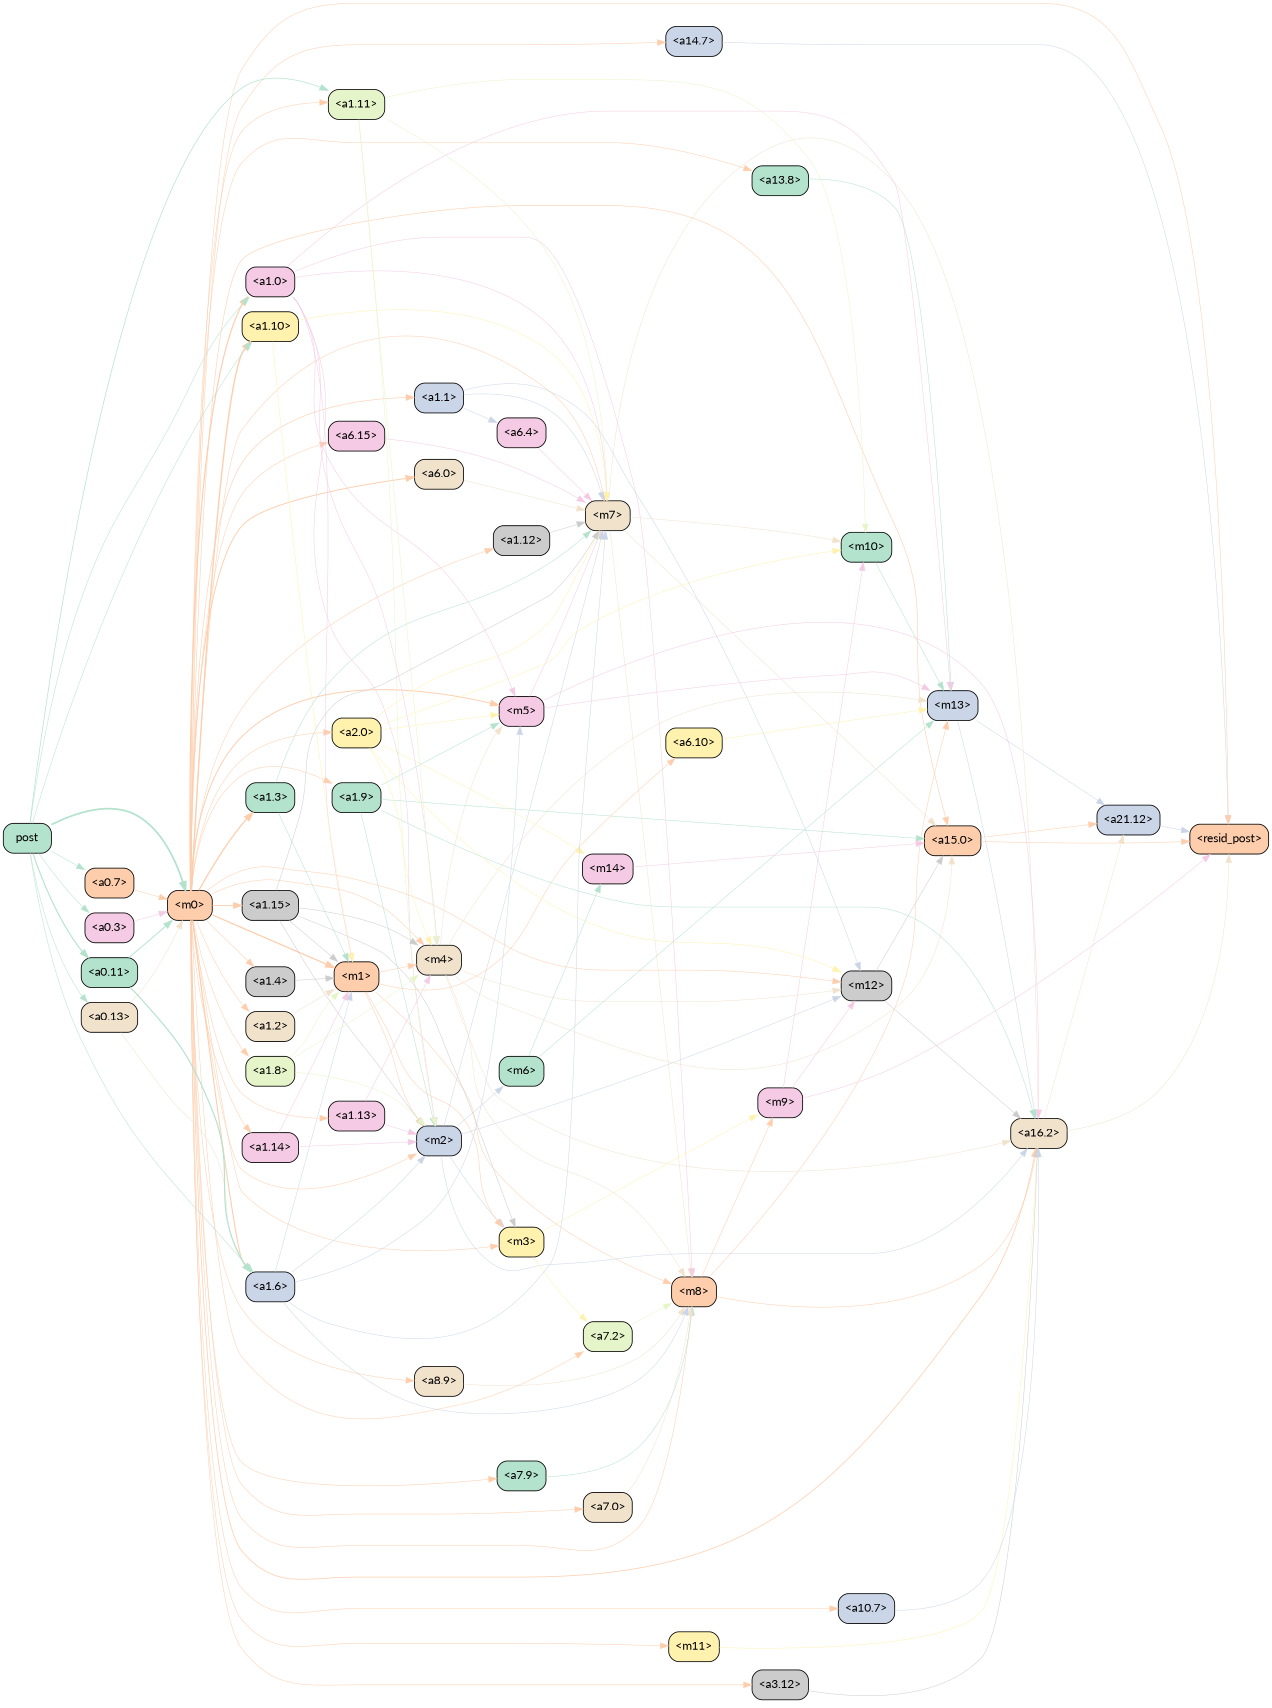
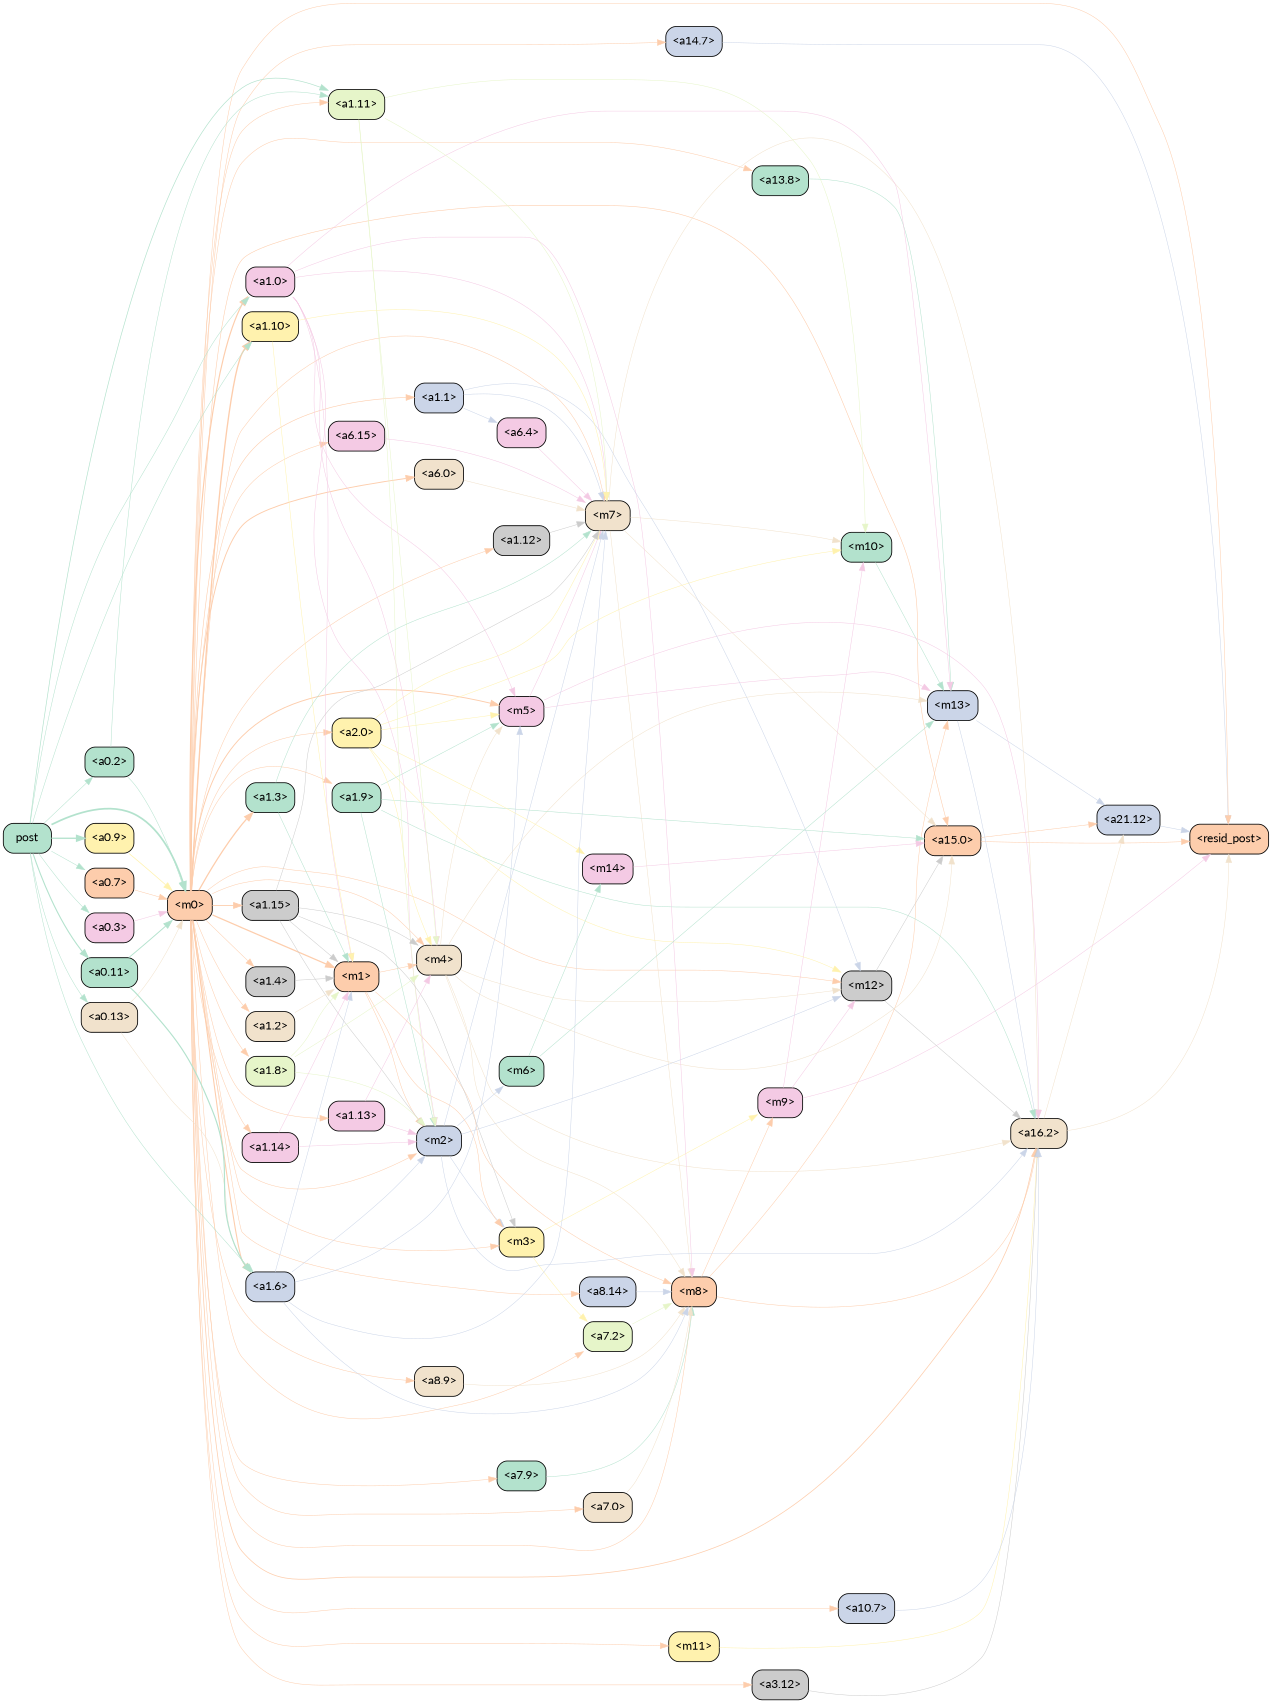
node "<a6.10>": removed
node "<a0.2>": added
node "<a0.9>": added
node "<a8.14>": added
